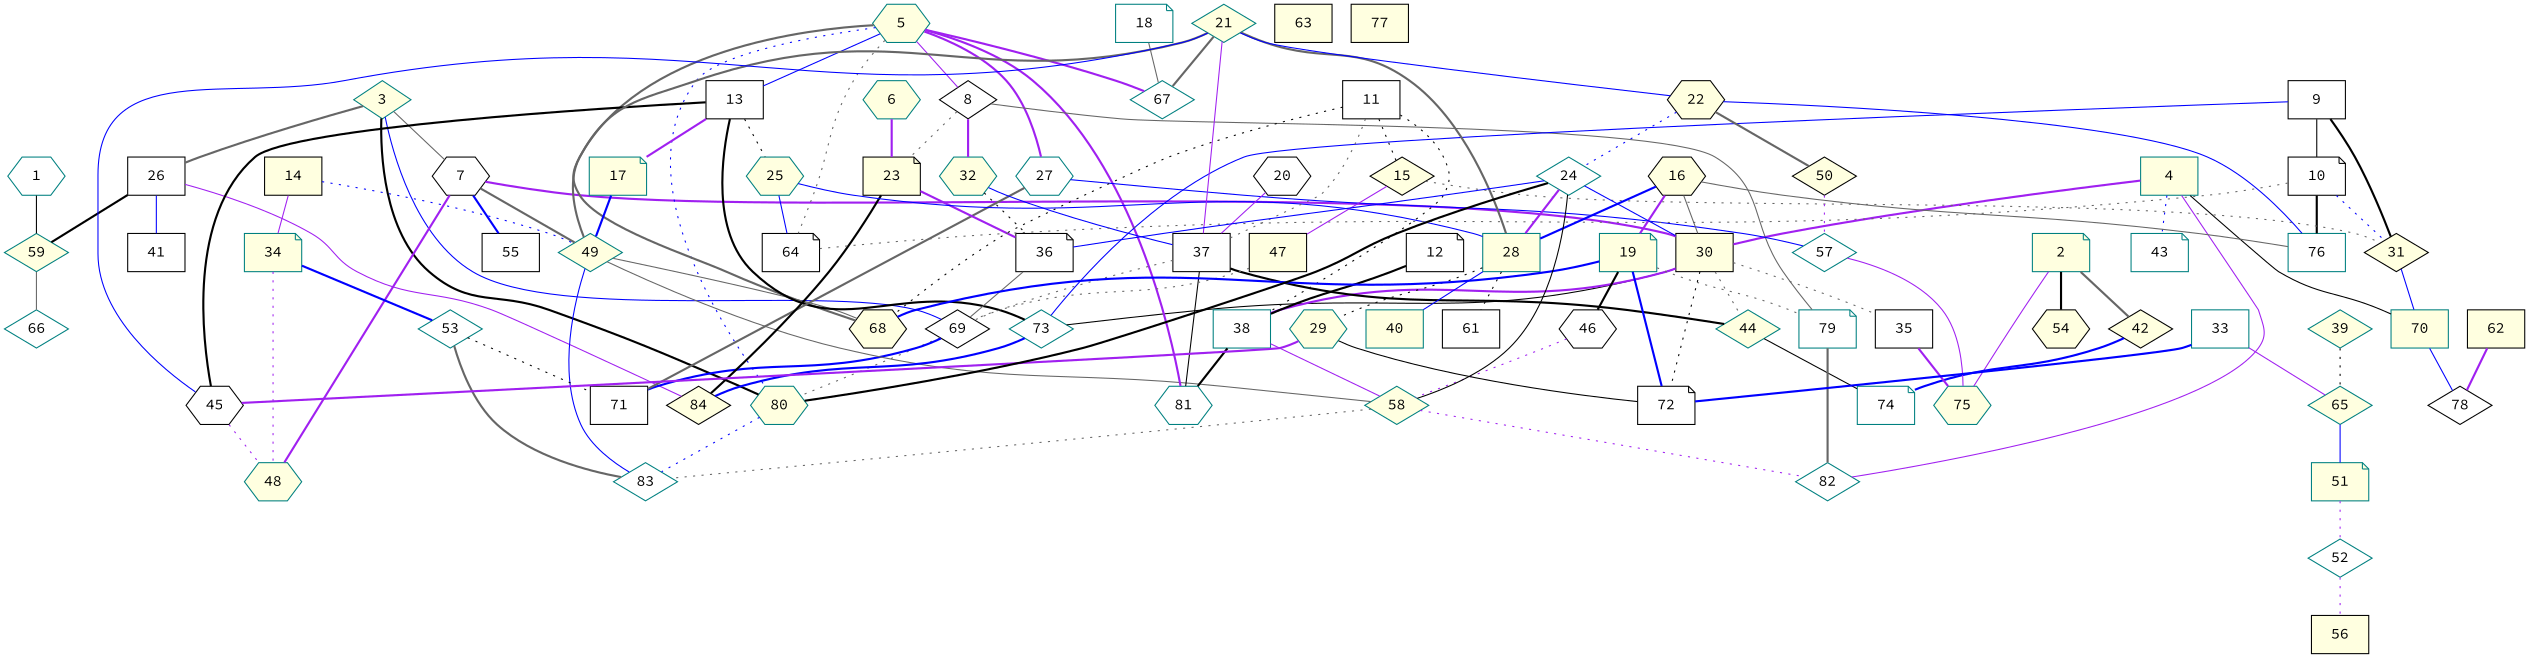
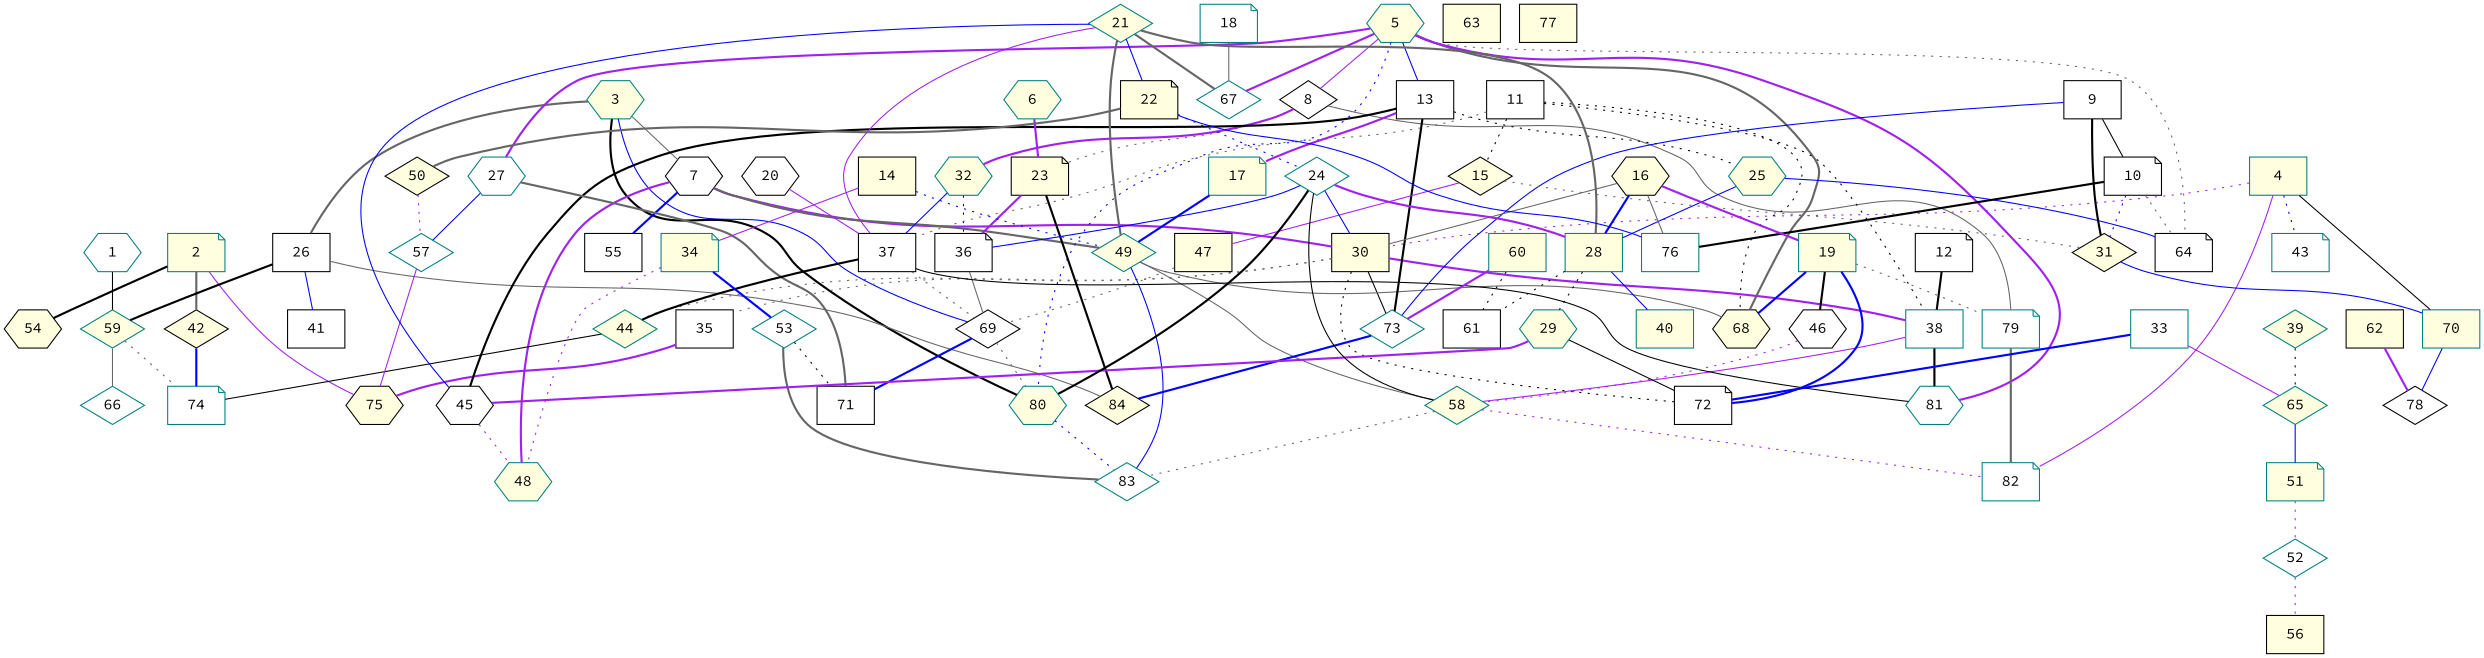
node "3": shape diamond -> hexagon
node "22": shape hexagon -> note
edge "4" -- "30": style bold -> dotted
node "60": added
edge "26" -- "84": color purple -> gray40
edge "59" -- "74": added
node "75": color teal -> black
node "82": shape diamond -> note
